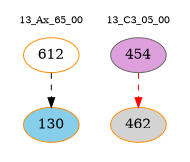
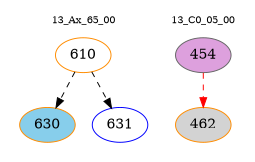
cluster "13_C3_05_00": label "13_C3_05_00" -> "13_C0_05_00"
node "612": label "612" -> "610"
node "130": label "130" -> "630"
node "631": added
